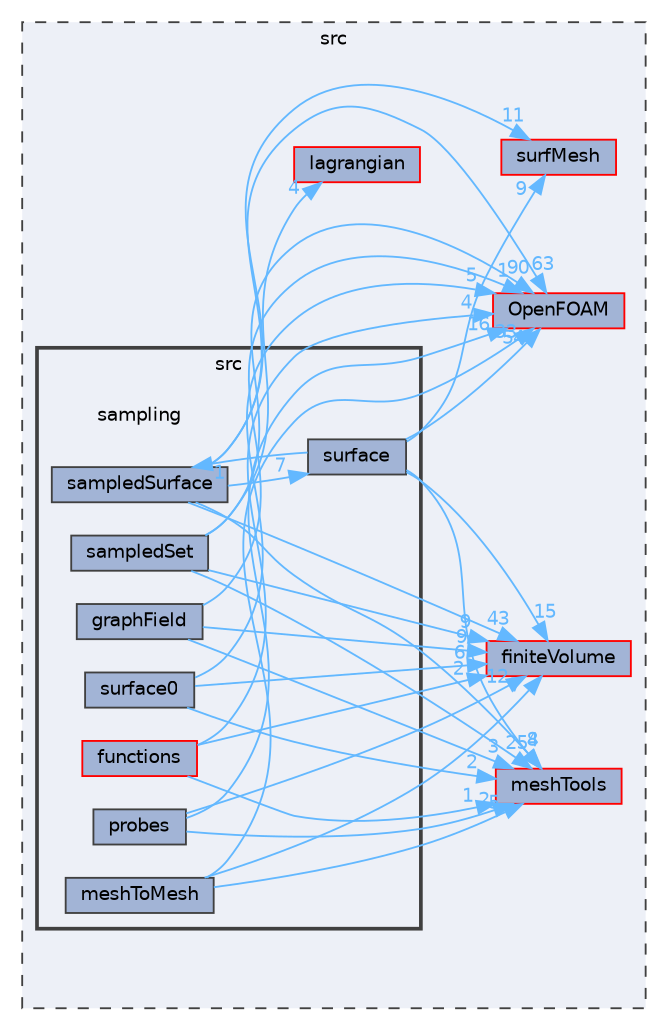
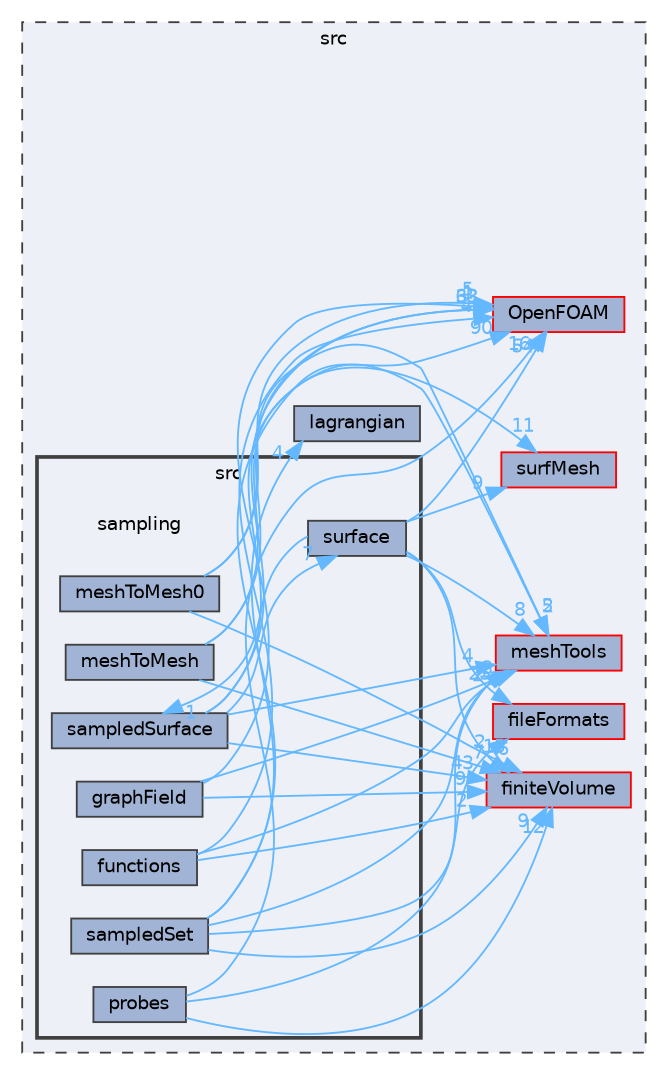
node "lagrangian": color red -> grey25
node "surface0": label "surface0" -> "meshToMesh0"
node "fileFormats": added
node "functions": color red -> grey25
